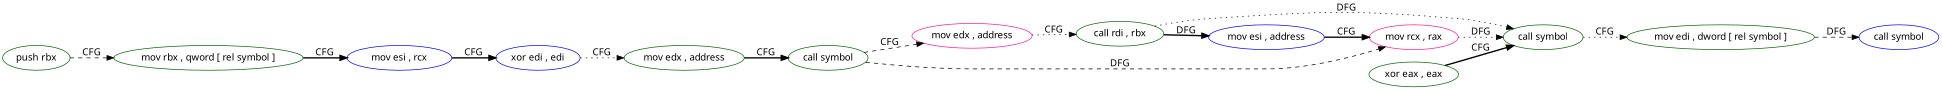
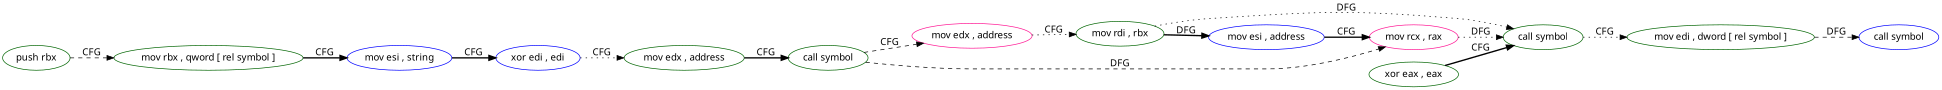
node "call rdi , rbx": label "call rdi , rbx" -> "mov rdi , rbx"
node "mov esi , rcx": label "mov esi , rcx" -> "mov esi , string"
